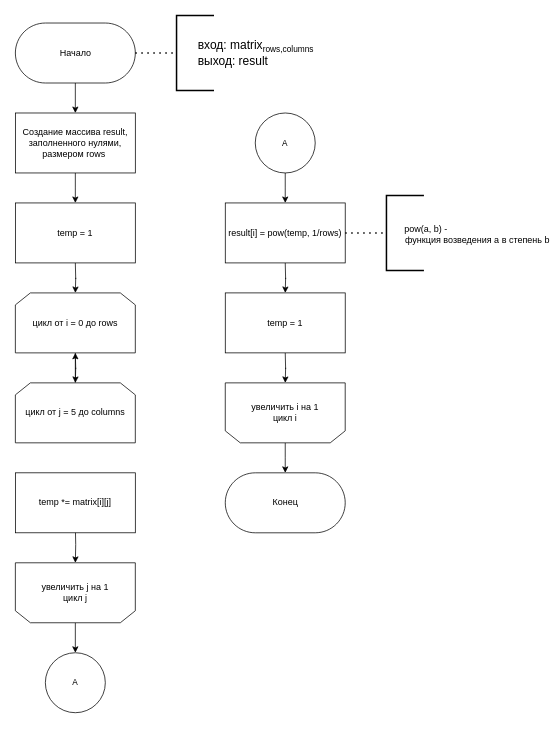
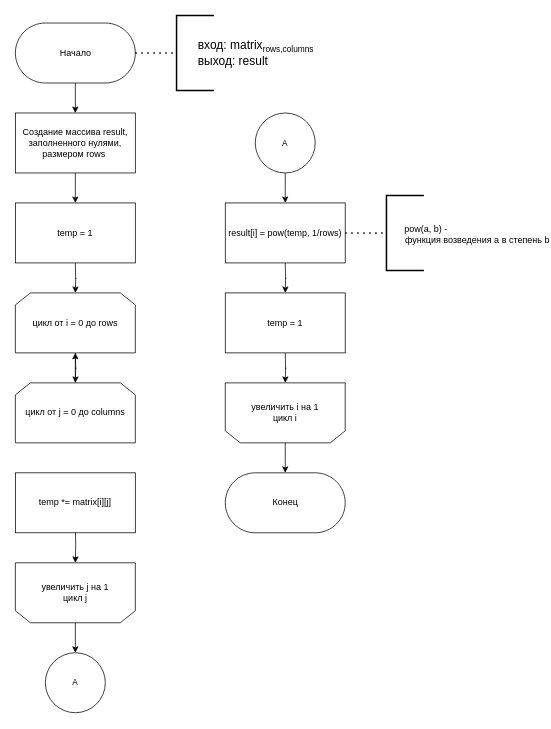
node "цикл от j = 5 до columns": label "цикл от j = 5 до columns" -> "цикл от j = 0 до columns"
